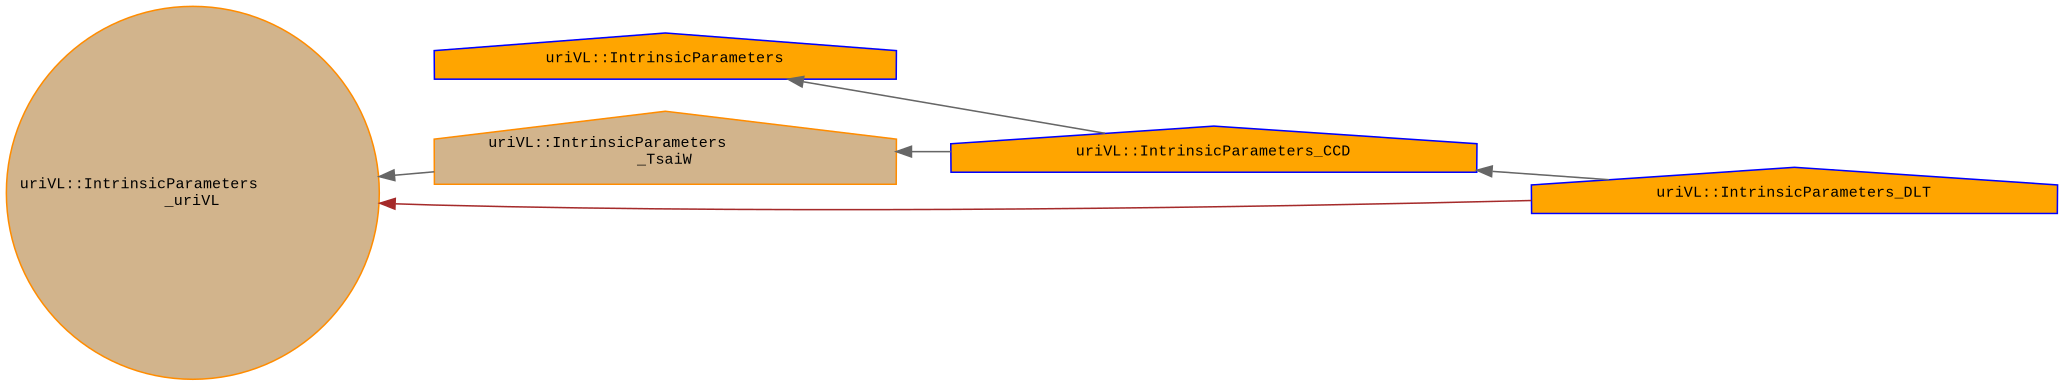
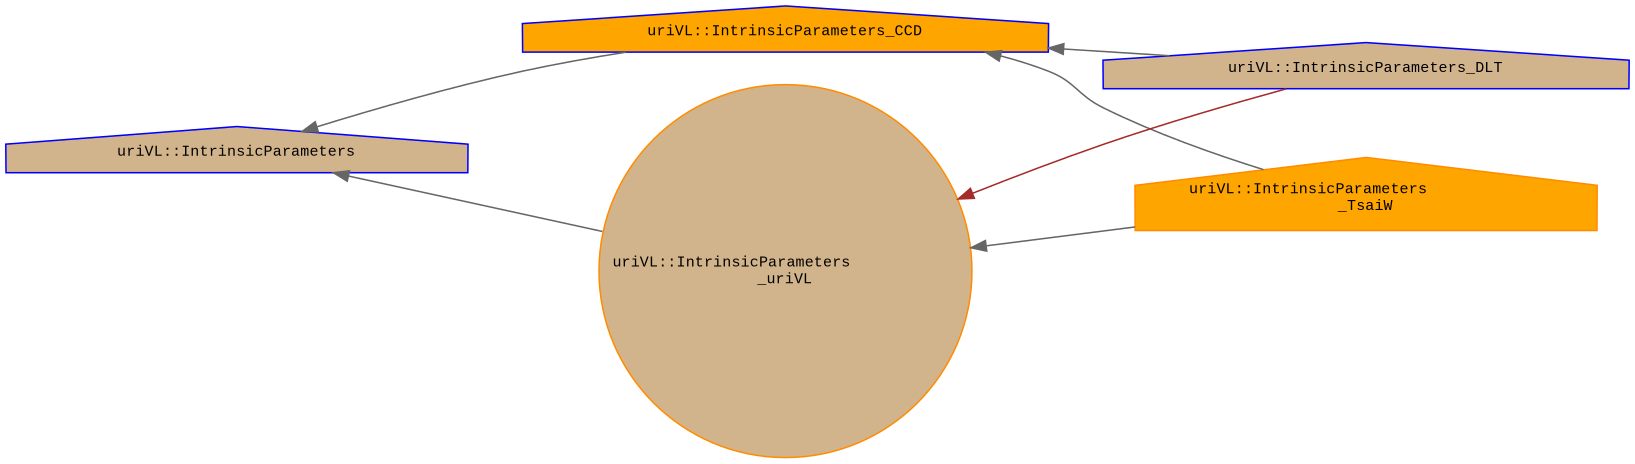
node "uriVL::IntrinsicParameters": fillcolor orange -> tan
node "uriVL::IntrinsicParameters _TsaiW": fillcolor tan -> orange
edge "uriVL::IntrinsicParameters_CCD" -> "uriVL::IntrinsicParameters _TsaiW": reversed
node "uriVL::IntrinsicParameters_DLT": fillcolor orange -> tan
edge "uriVL::IntrinsicParameters _uriVL" -> "uriVL::IntrinsicParameters": added
